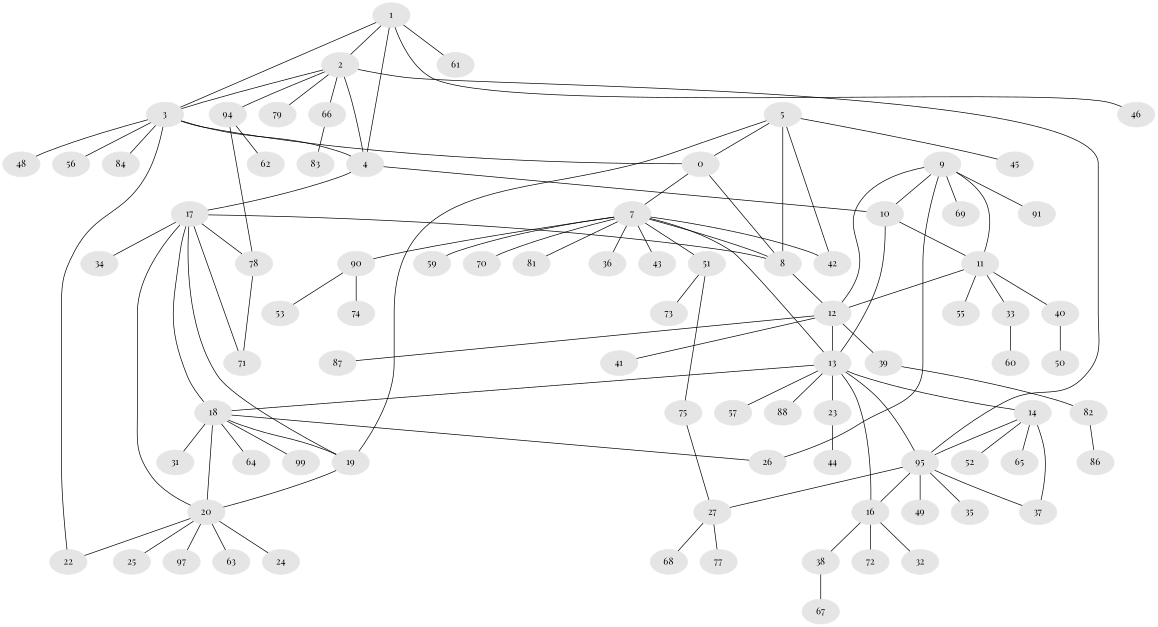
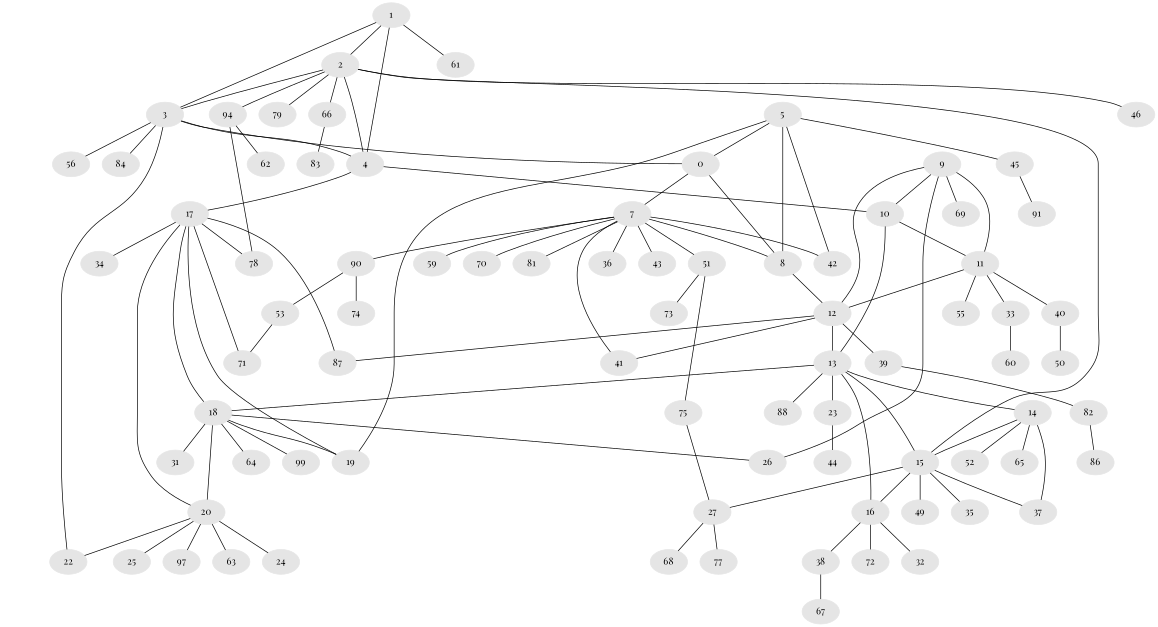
edge "1" -- "46": now "2" -- "46"
node "48": removed
edge "9" -- "91": now "45" -- "91"
edge "17" -- "8": now "17" -- "87"
edge "7" -- "13": now "7" -- "41"
edge "78" -- "71": now "53" -- "71"
node "57": removed
node "95": label "95" -> "15"
edge "19" -- "20": removed
